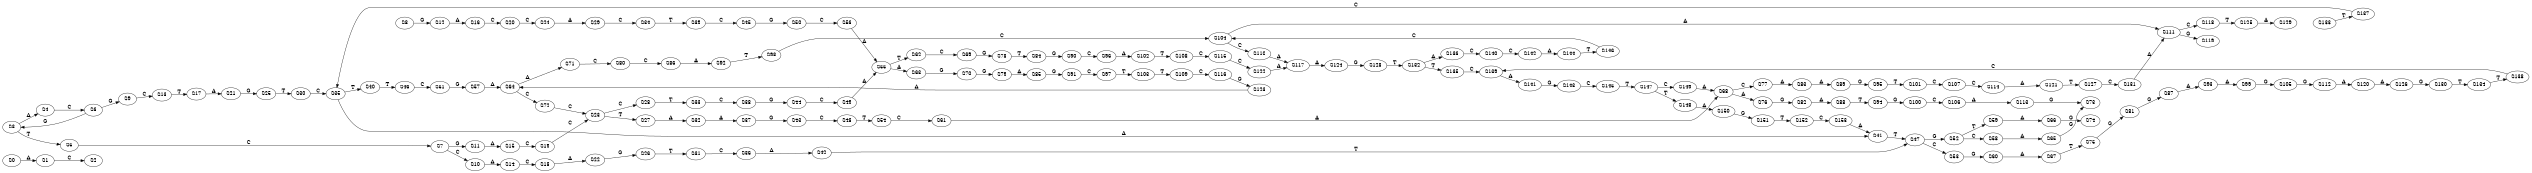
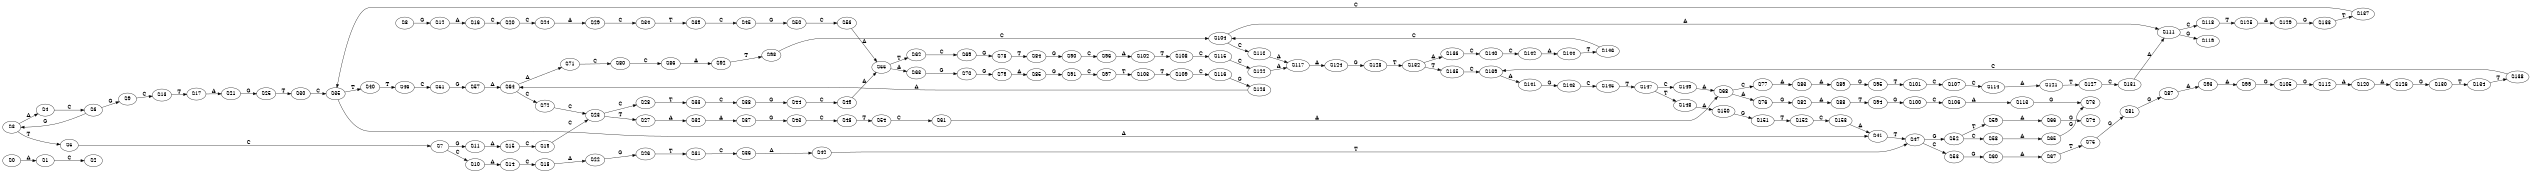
edge "S129" -> "S133": added, label "G"
